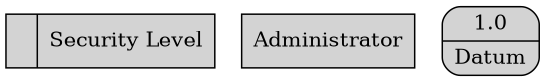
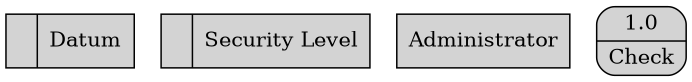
node "Datum": added
node "1.0": text "Datum" -> "Check"
